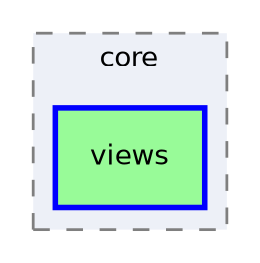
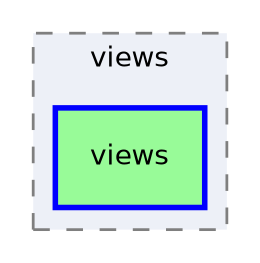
cluster "core": label "core" -> "views"
